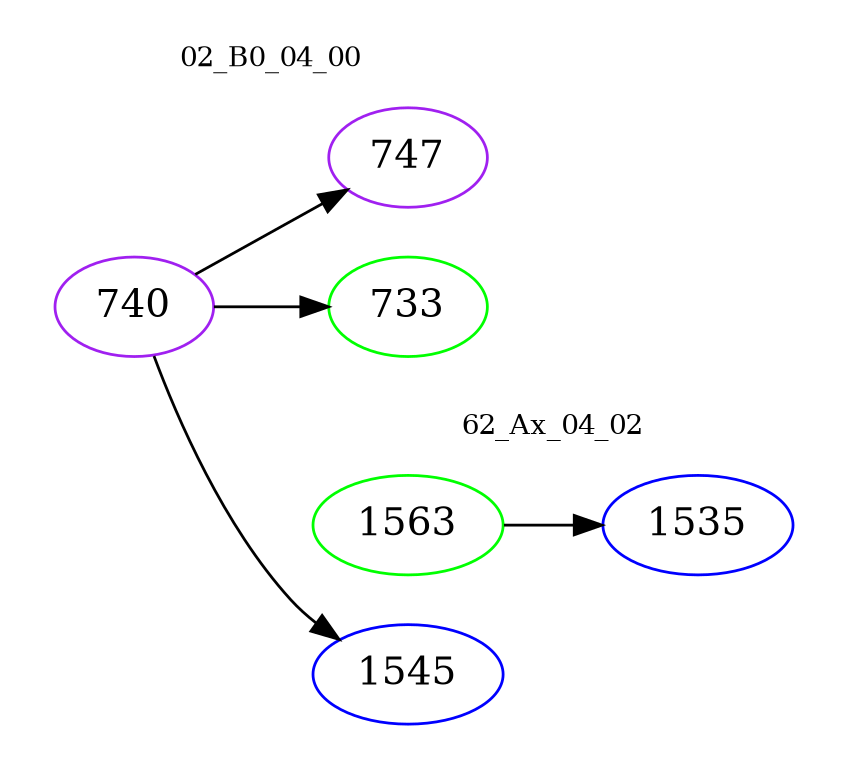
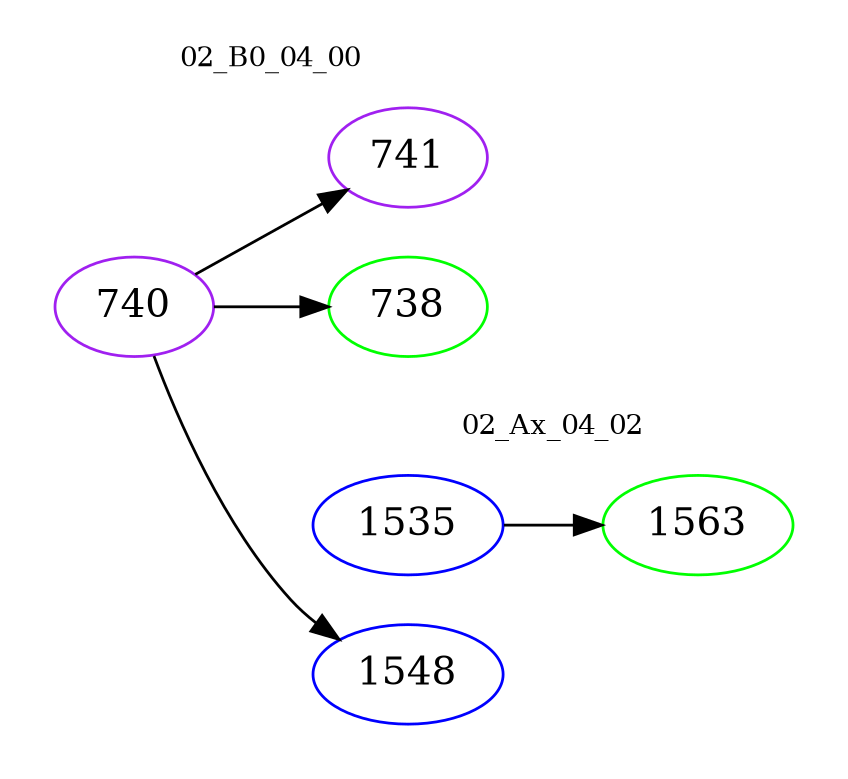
node "747": label "747" -> "741"
node "733": label "733" -> "738"
cluster "62_Ax_04_02": label "62_Ax_04_02" -> "02_Ax_04_02"
edge "1563" -> "1535": reversed
node "1545": label "1545" -> "1548"
